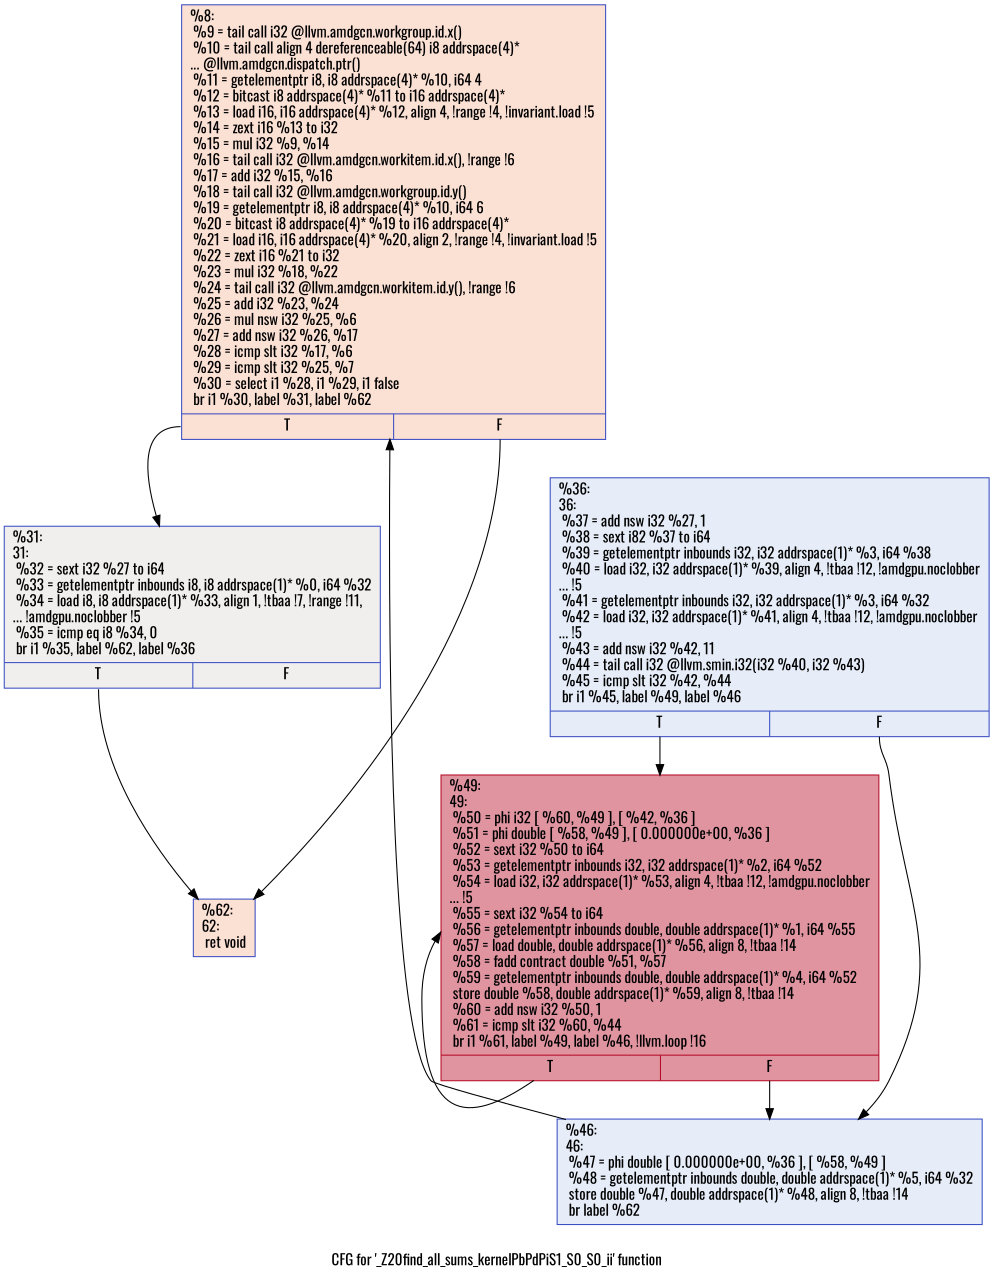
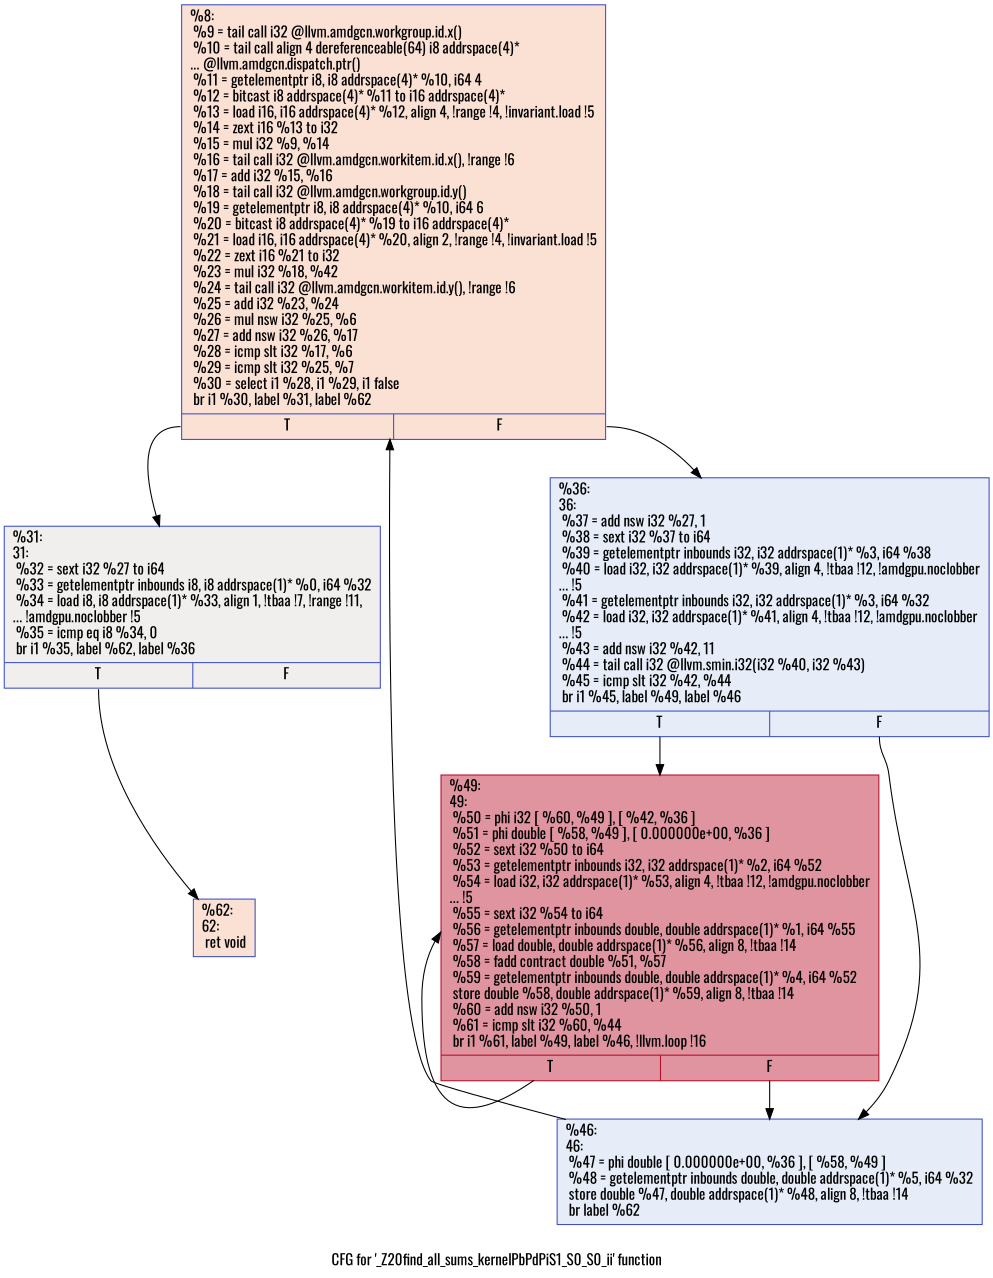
node "%8:": text "%23 = mul i32 %18, %22" -> "%23 = mul i32 %18, %42"
node "%36:": text "%38 = sext i82 %37 to i64" -> "%38 = sext i32 %37 to i64"
edge "%8:" -> "%62:": now "%8:" -> "%36:"
